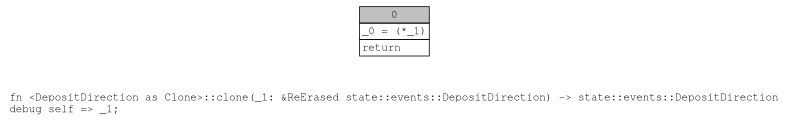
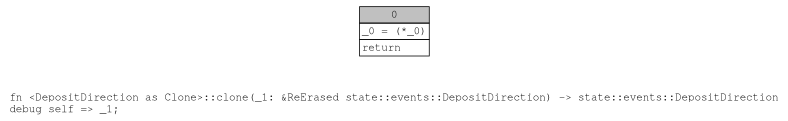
node "0": text "_0 = (*_1)" -> "_0 = (*_0)"
